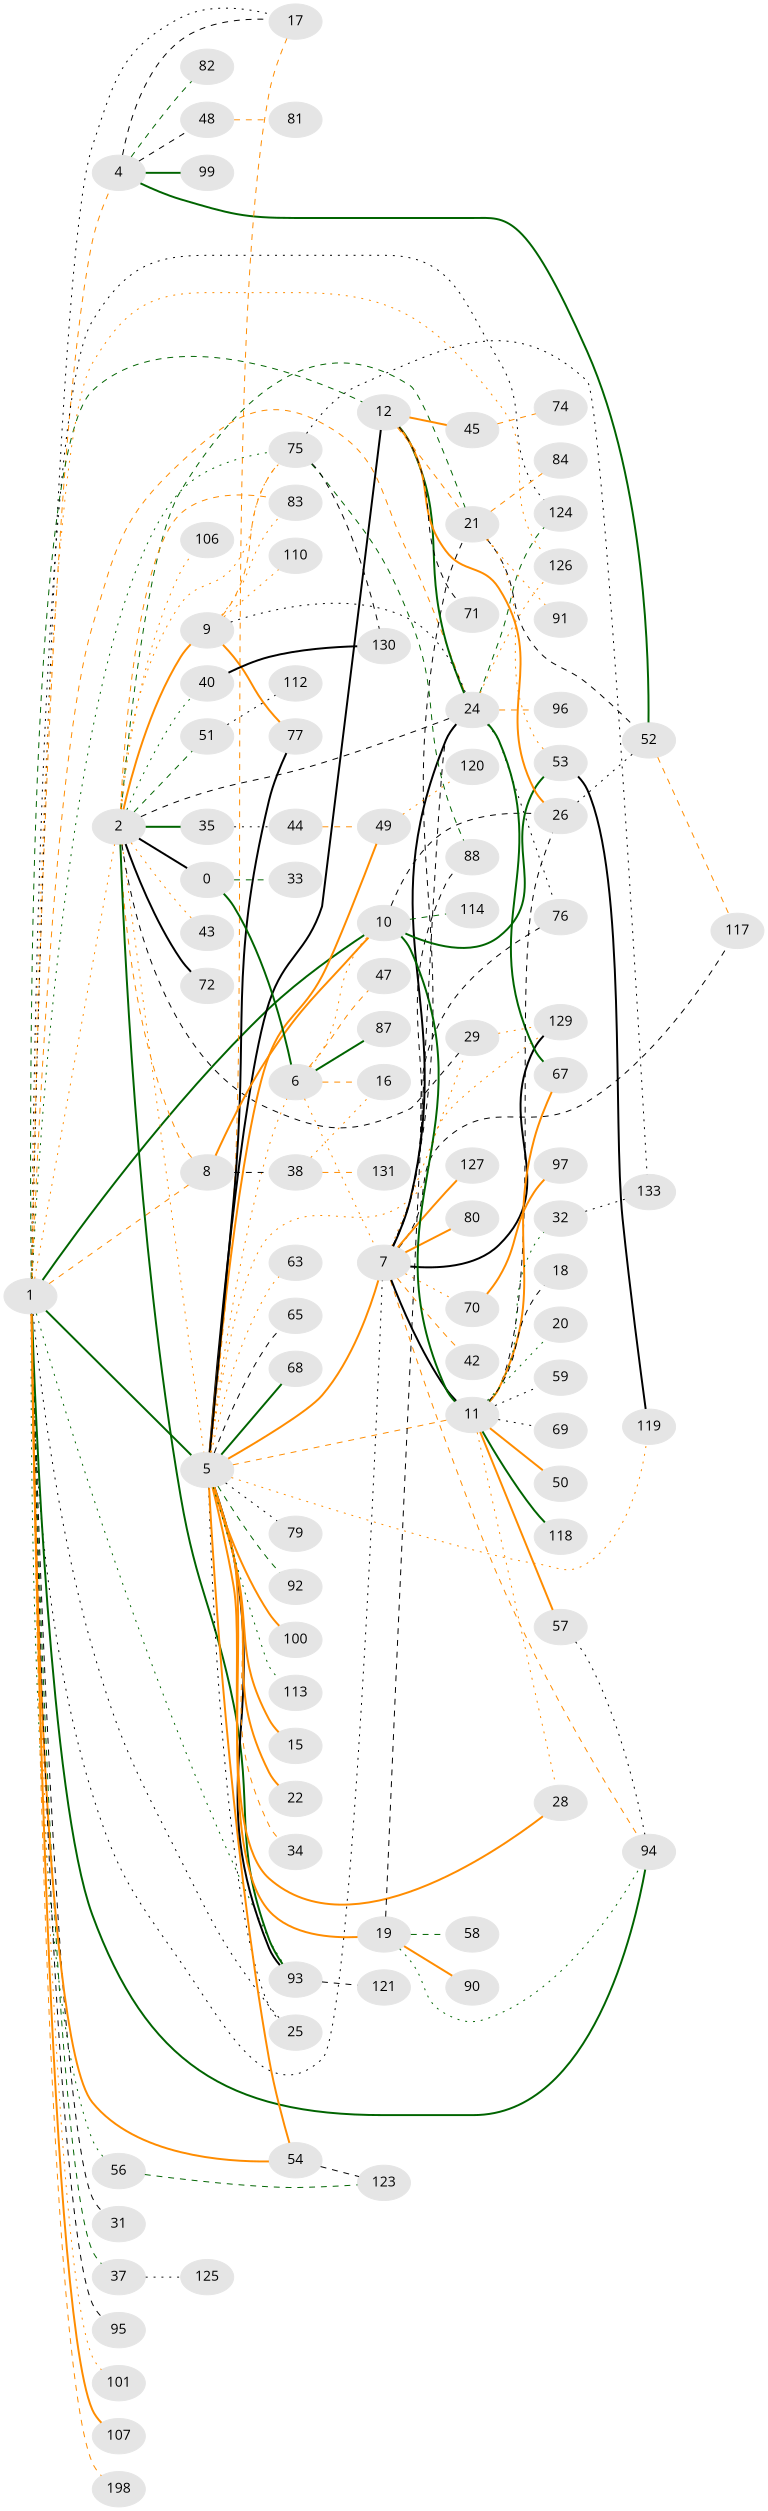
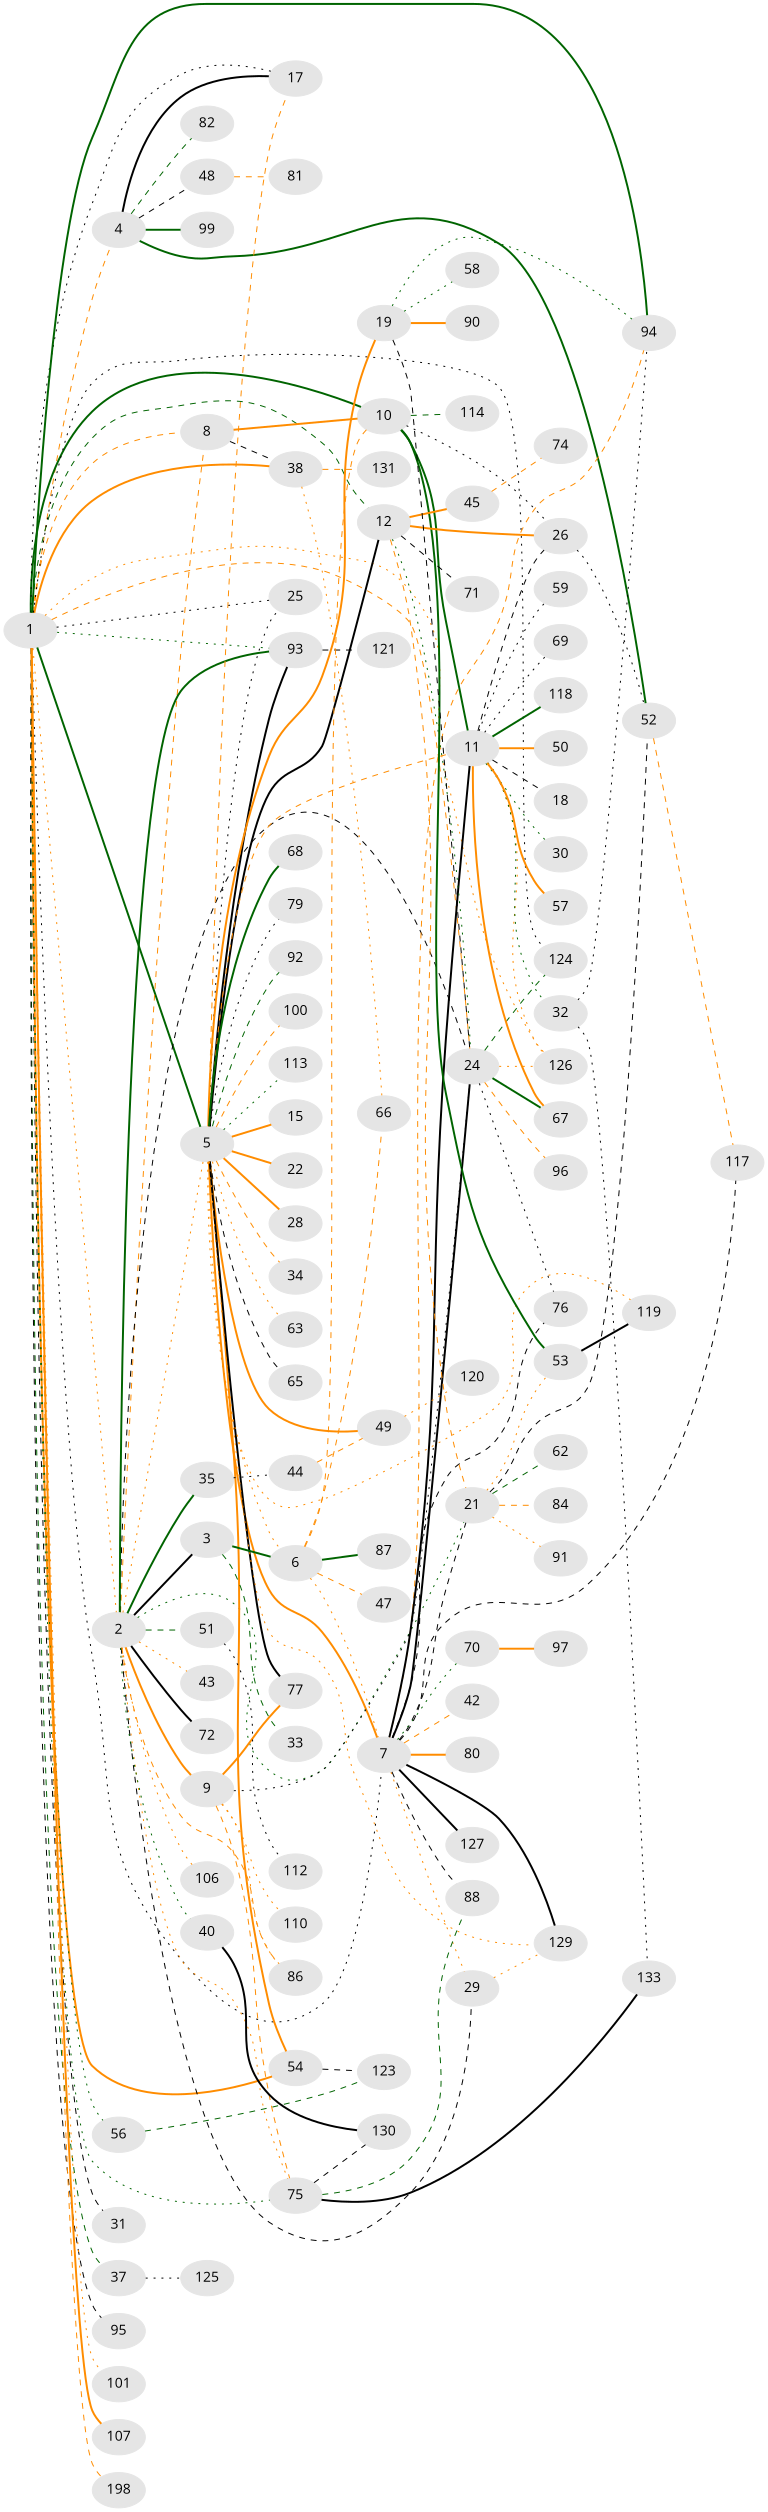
edge "17" -- "4": style dashed -> bold
edge "21" -- "2": style dashed -> dotted
edge "38" -- "1": added
node "83": label "83" -> "86"
edge "12" -- "24": style bold -> dotted
edge "75" -- "133": style dotted -> bold
edge "26" -- "10": style dashed -> dotted
node "0": label "0" -> "3"
edge "10" -- "6": style dotted -> dashed
node "16": label "16" -> "66"
edge "127" -- "7": color darkorange -> black
edge "7" -- "70": color darkorange -> darkgreen
node "20": label "20" -> "30"
node "62": added
edge "5" -- "100": style bold -> dashed
edge "11" -- "28": now "11" -- "126"
edge "57" -- "94": now "32" -- "94"
edge "19" -- "58": style dashed -> dotted
